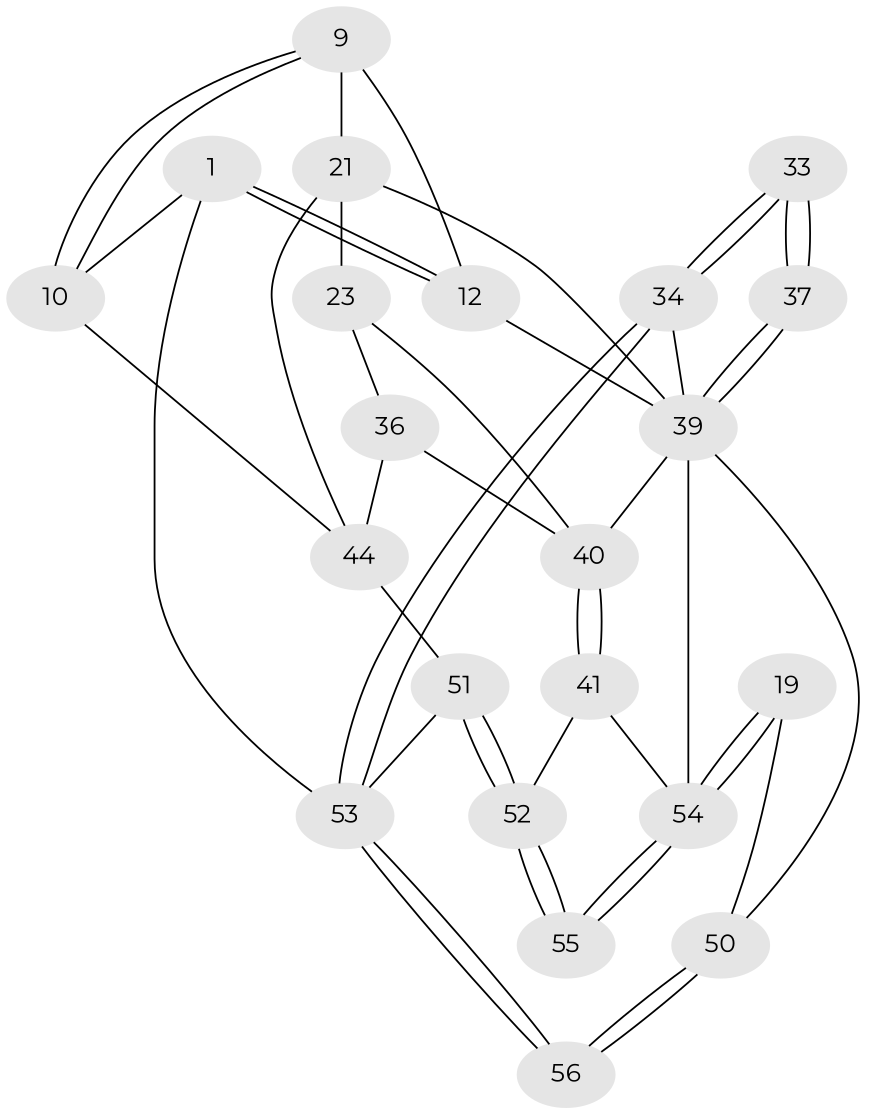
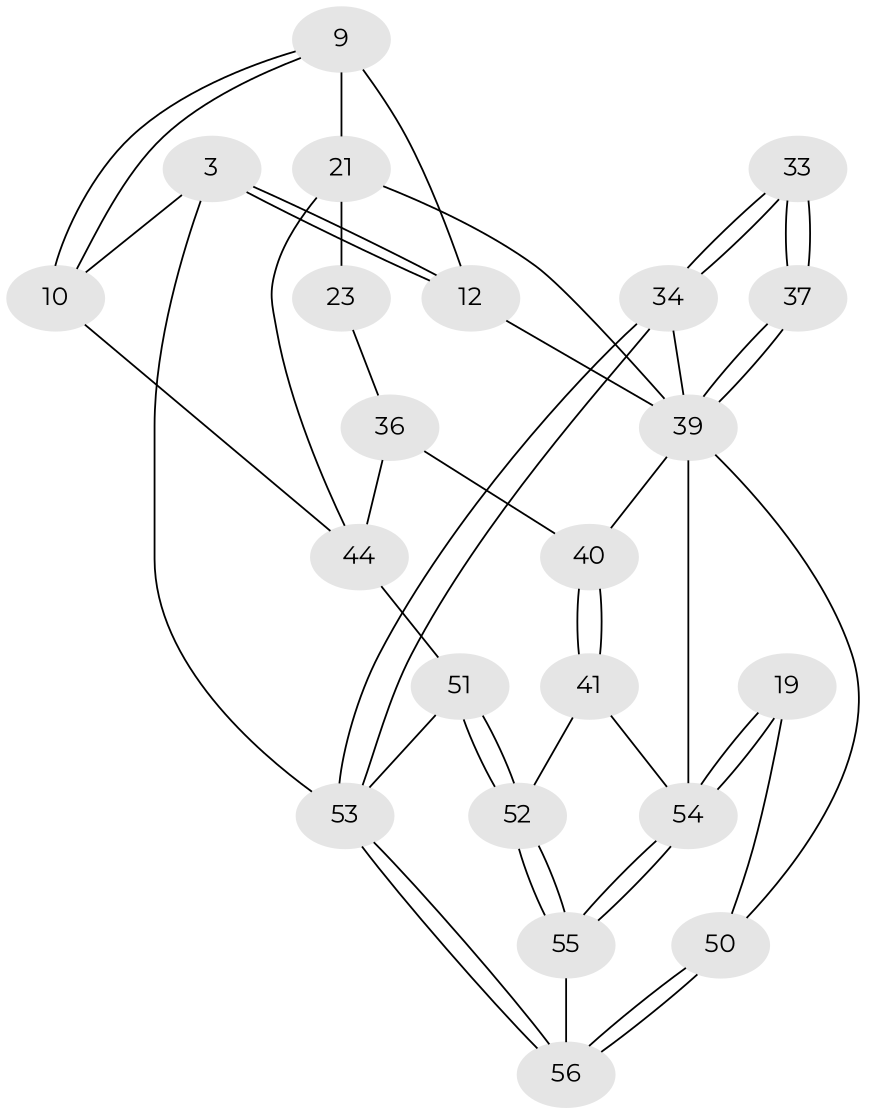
node "1": label "1" -> "3"
edge "23" -- "40": removed
edge "55" -- "56": added
